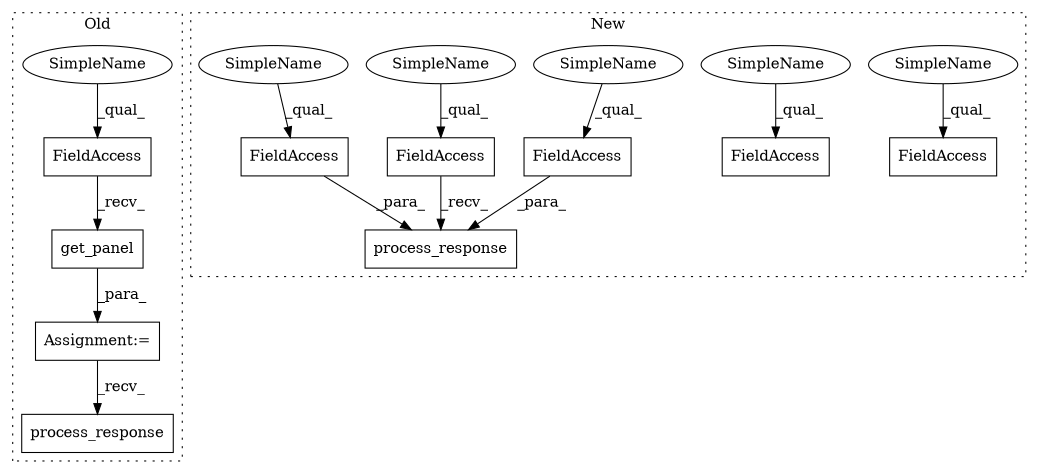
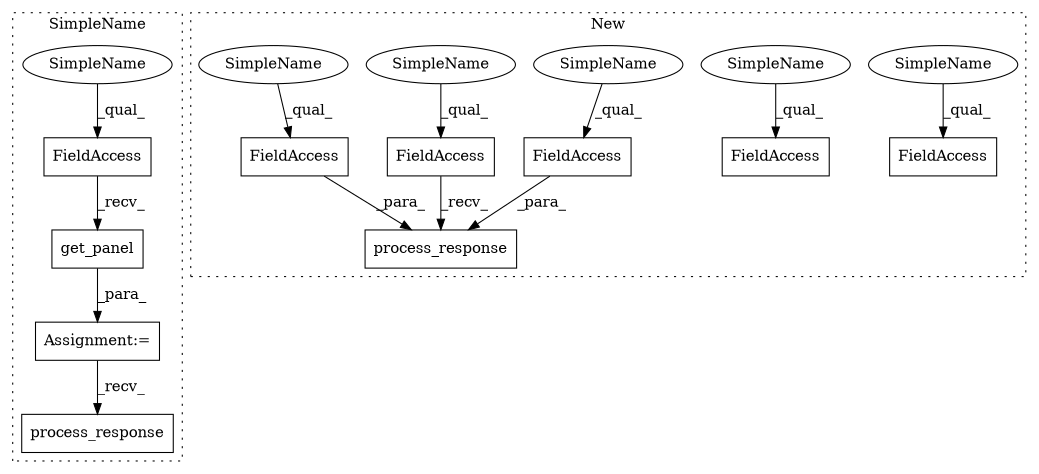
cluster "Old": label "Old" -> "SimpleName"
